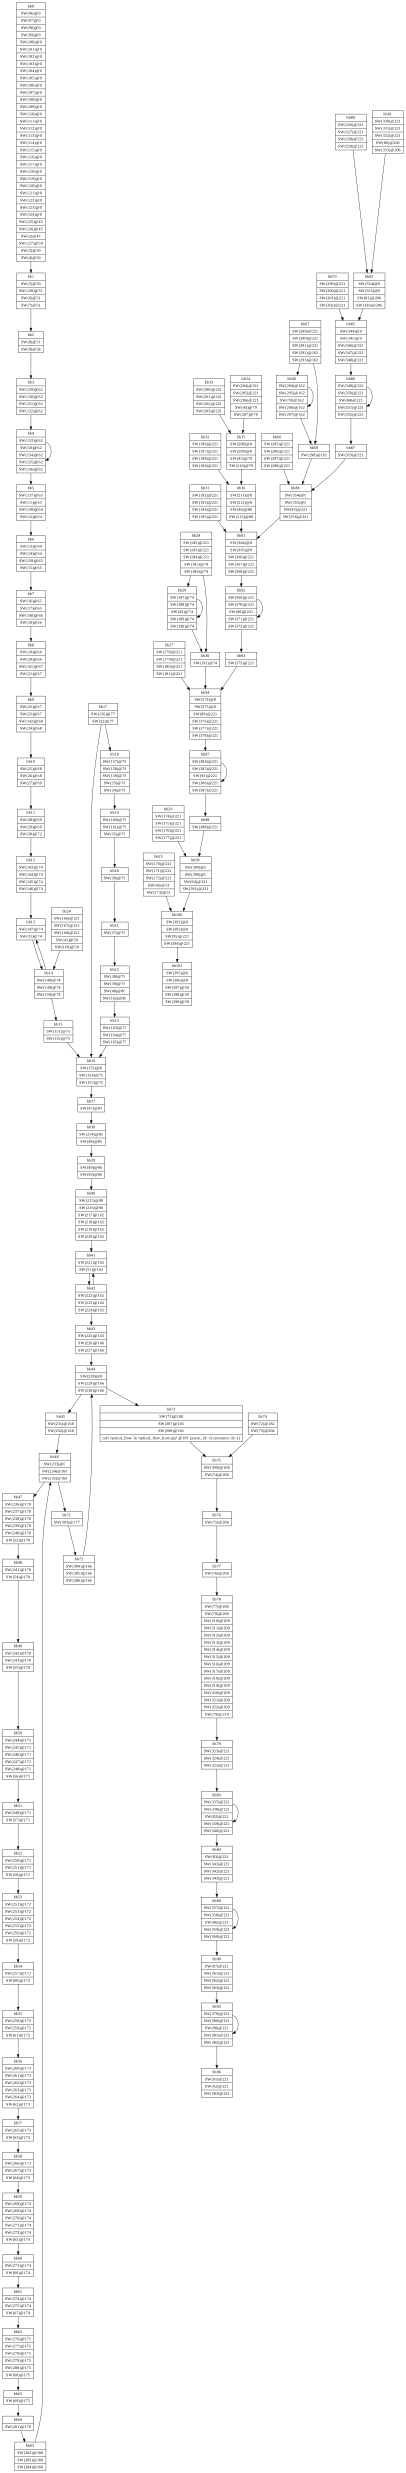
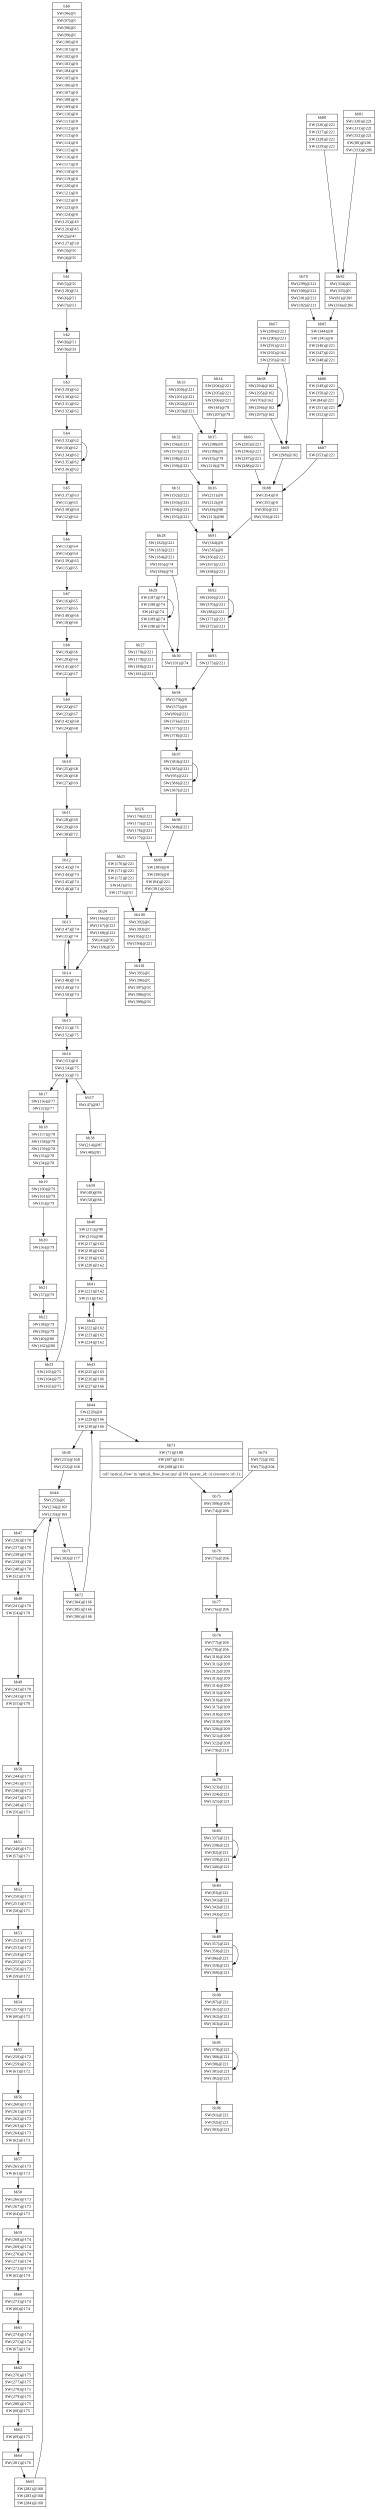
edge "bb17" -> "bb16": reversed
